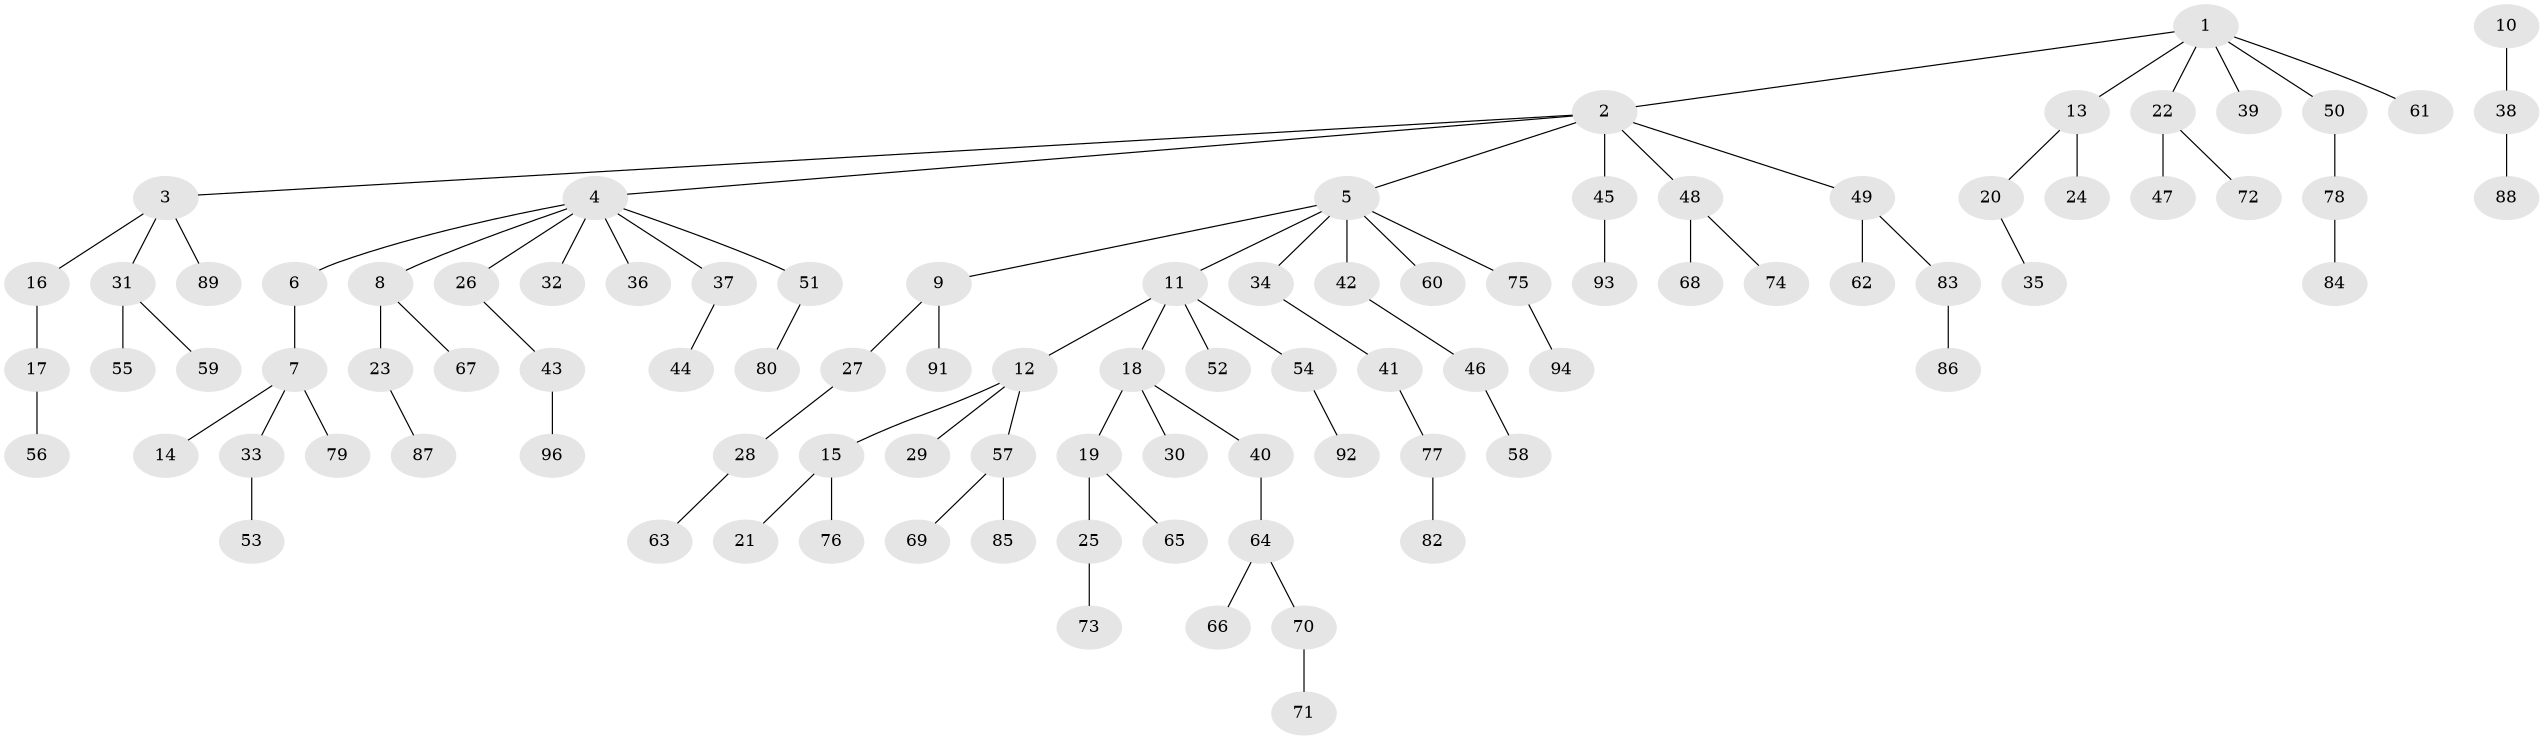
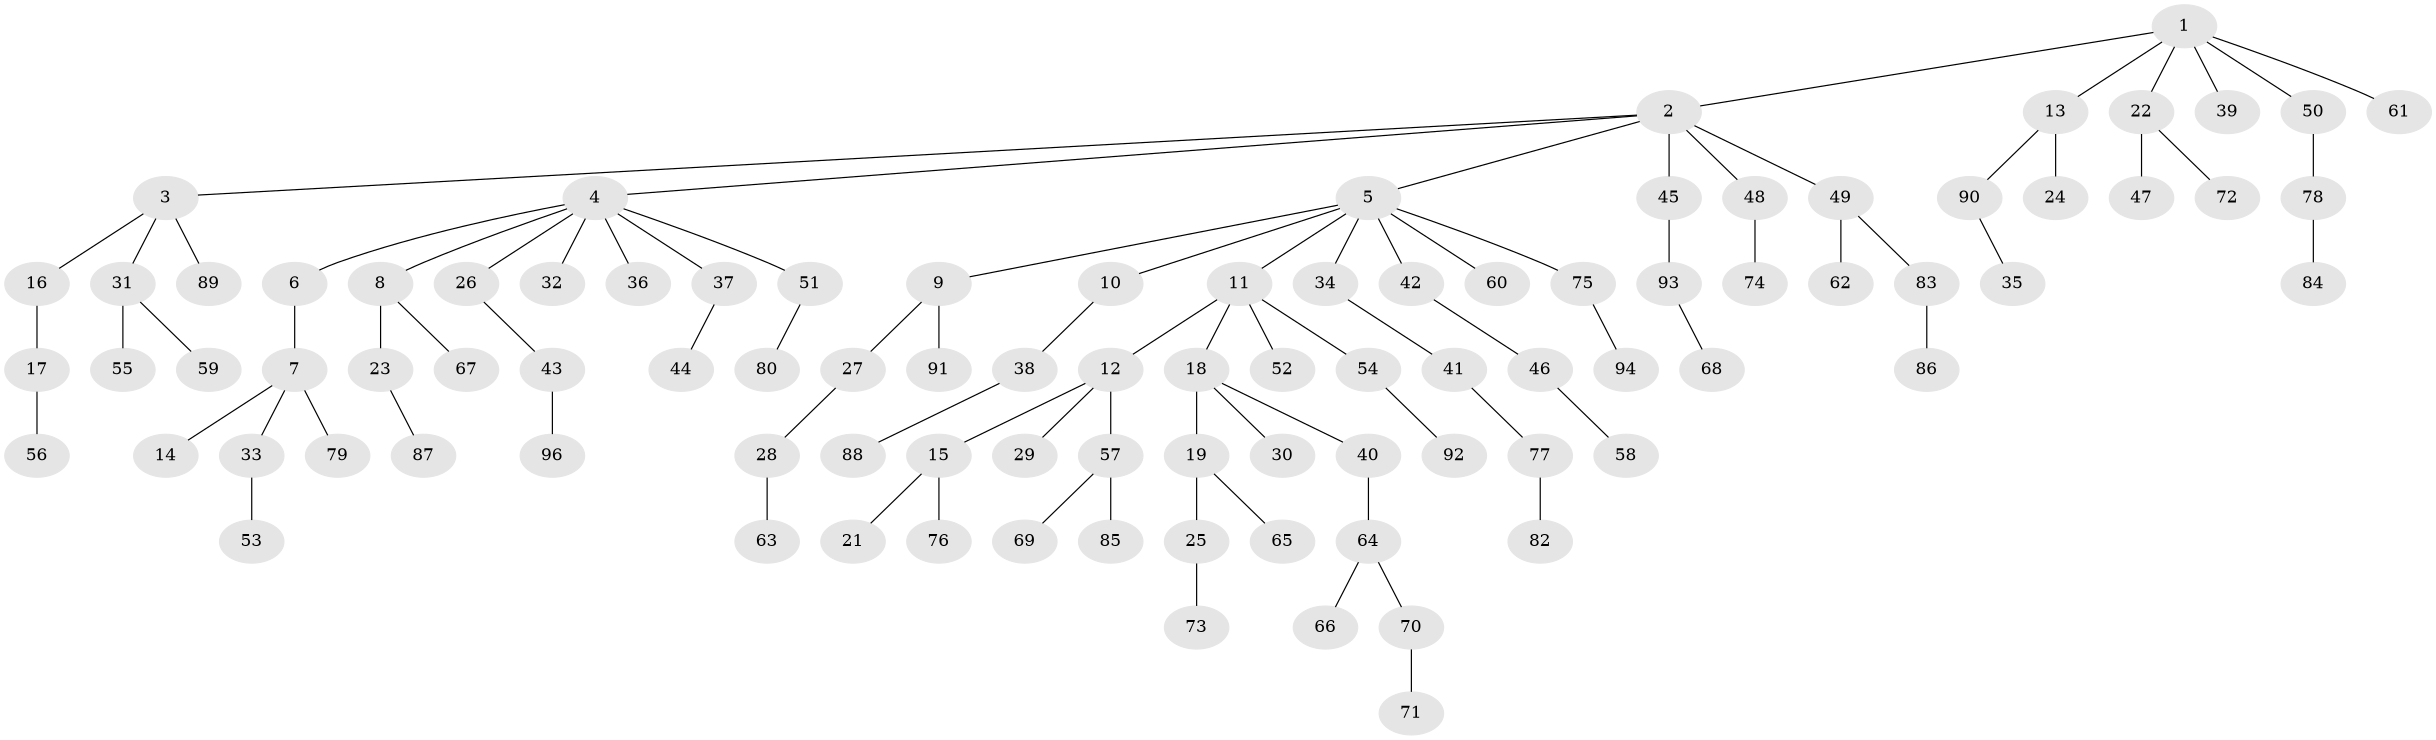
node "20": label "20" -> "90"
edge "5" -- "10": added
edge "48" -- "68": now "93" -- "68"
